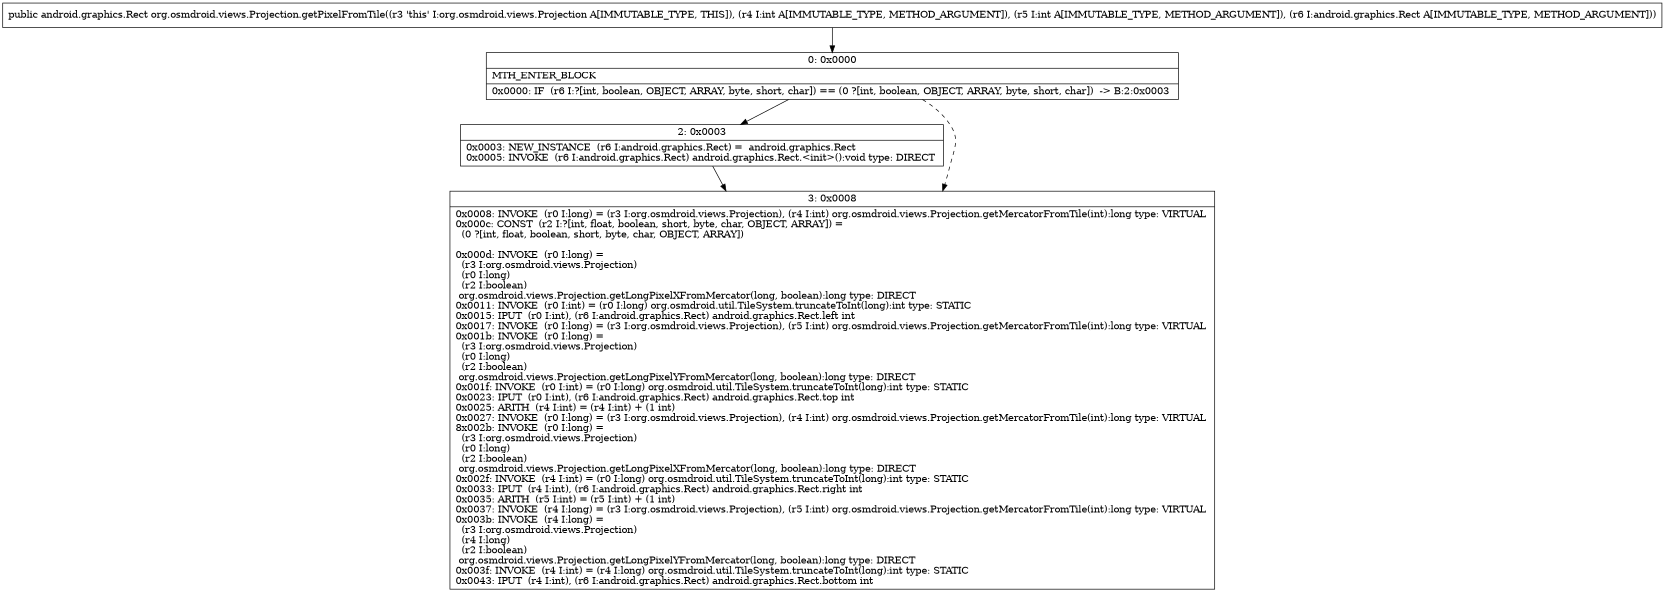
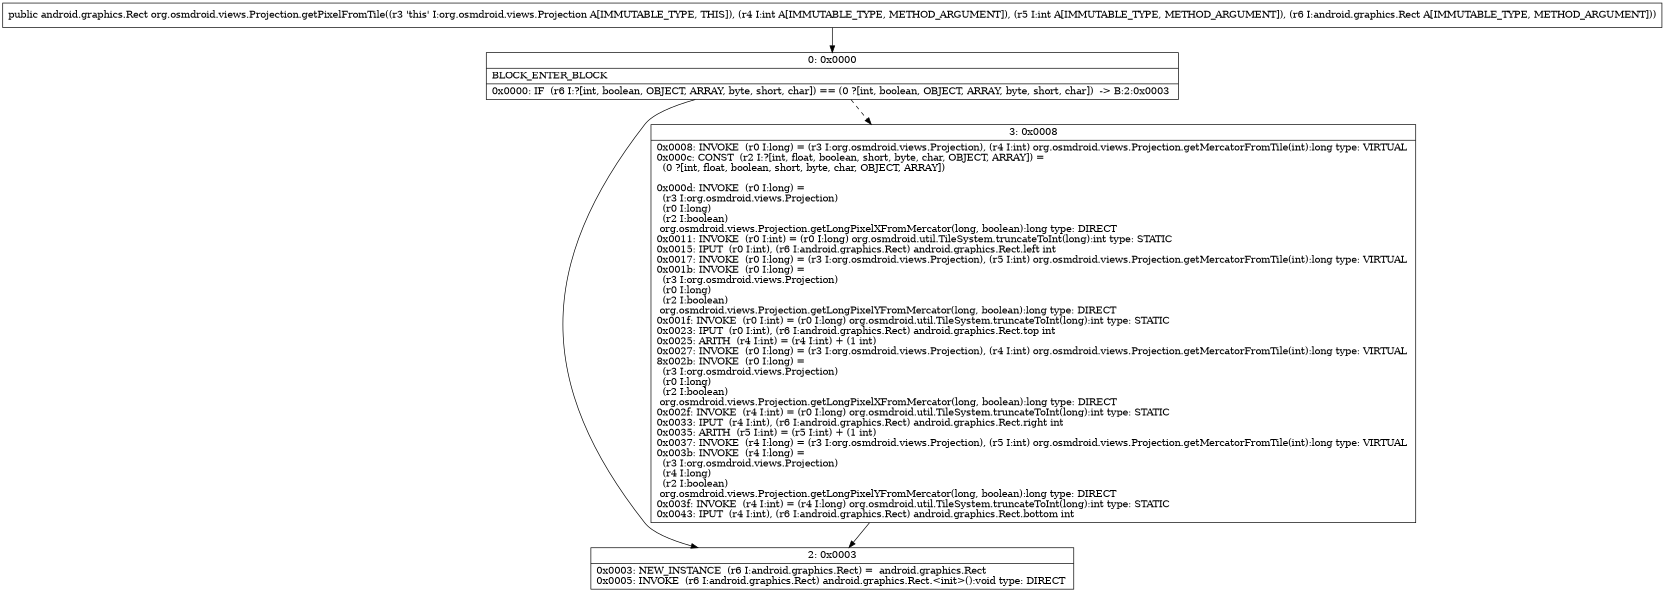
node "0: 0x0000": text "MTH_ENTER_BLOCK" -> "BLOCK_ENTER_BLOCK"
edge "2: 0x0003" -> "3: 0x0008": reversed
